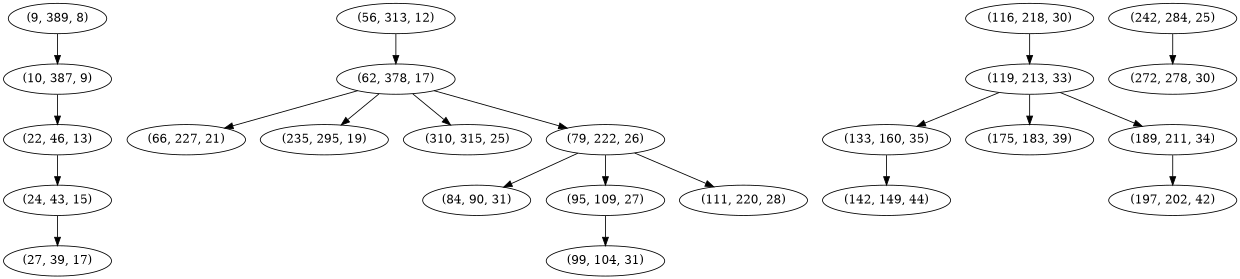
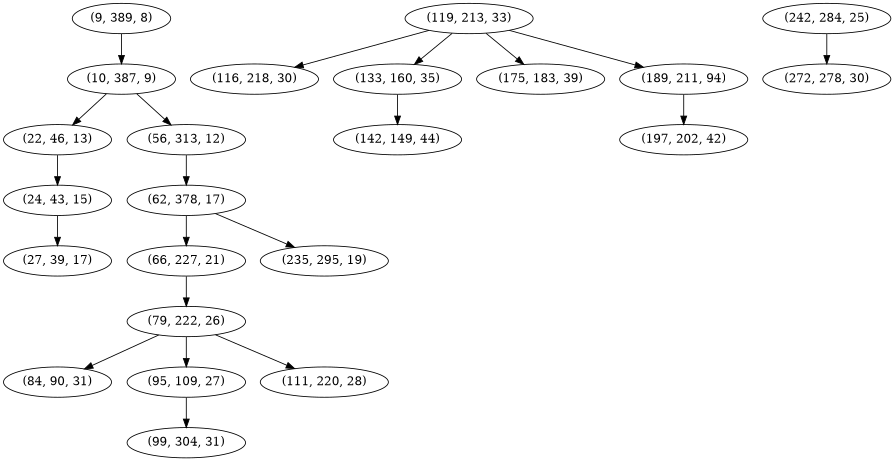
edge "(116, 218, 30)" -> "(119, 213, 33)": reversed
edge "(10, 387, 9)" -> "(56, 313, 12)": added
edge "(62, 378, 17)" -> "(79, 222, 26)": now "(66, 227, 21)" -> "(79, 222, 26)"
node "(310, 315, 25)": removed
node "(189, 211, 34)": label "(189, 211, 34)" -> "(189, 211, 94)"
node "(99, 104, 31)": label "(99, 104, 31)" -> "(99, 304, 31)"
